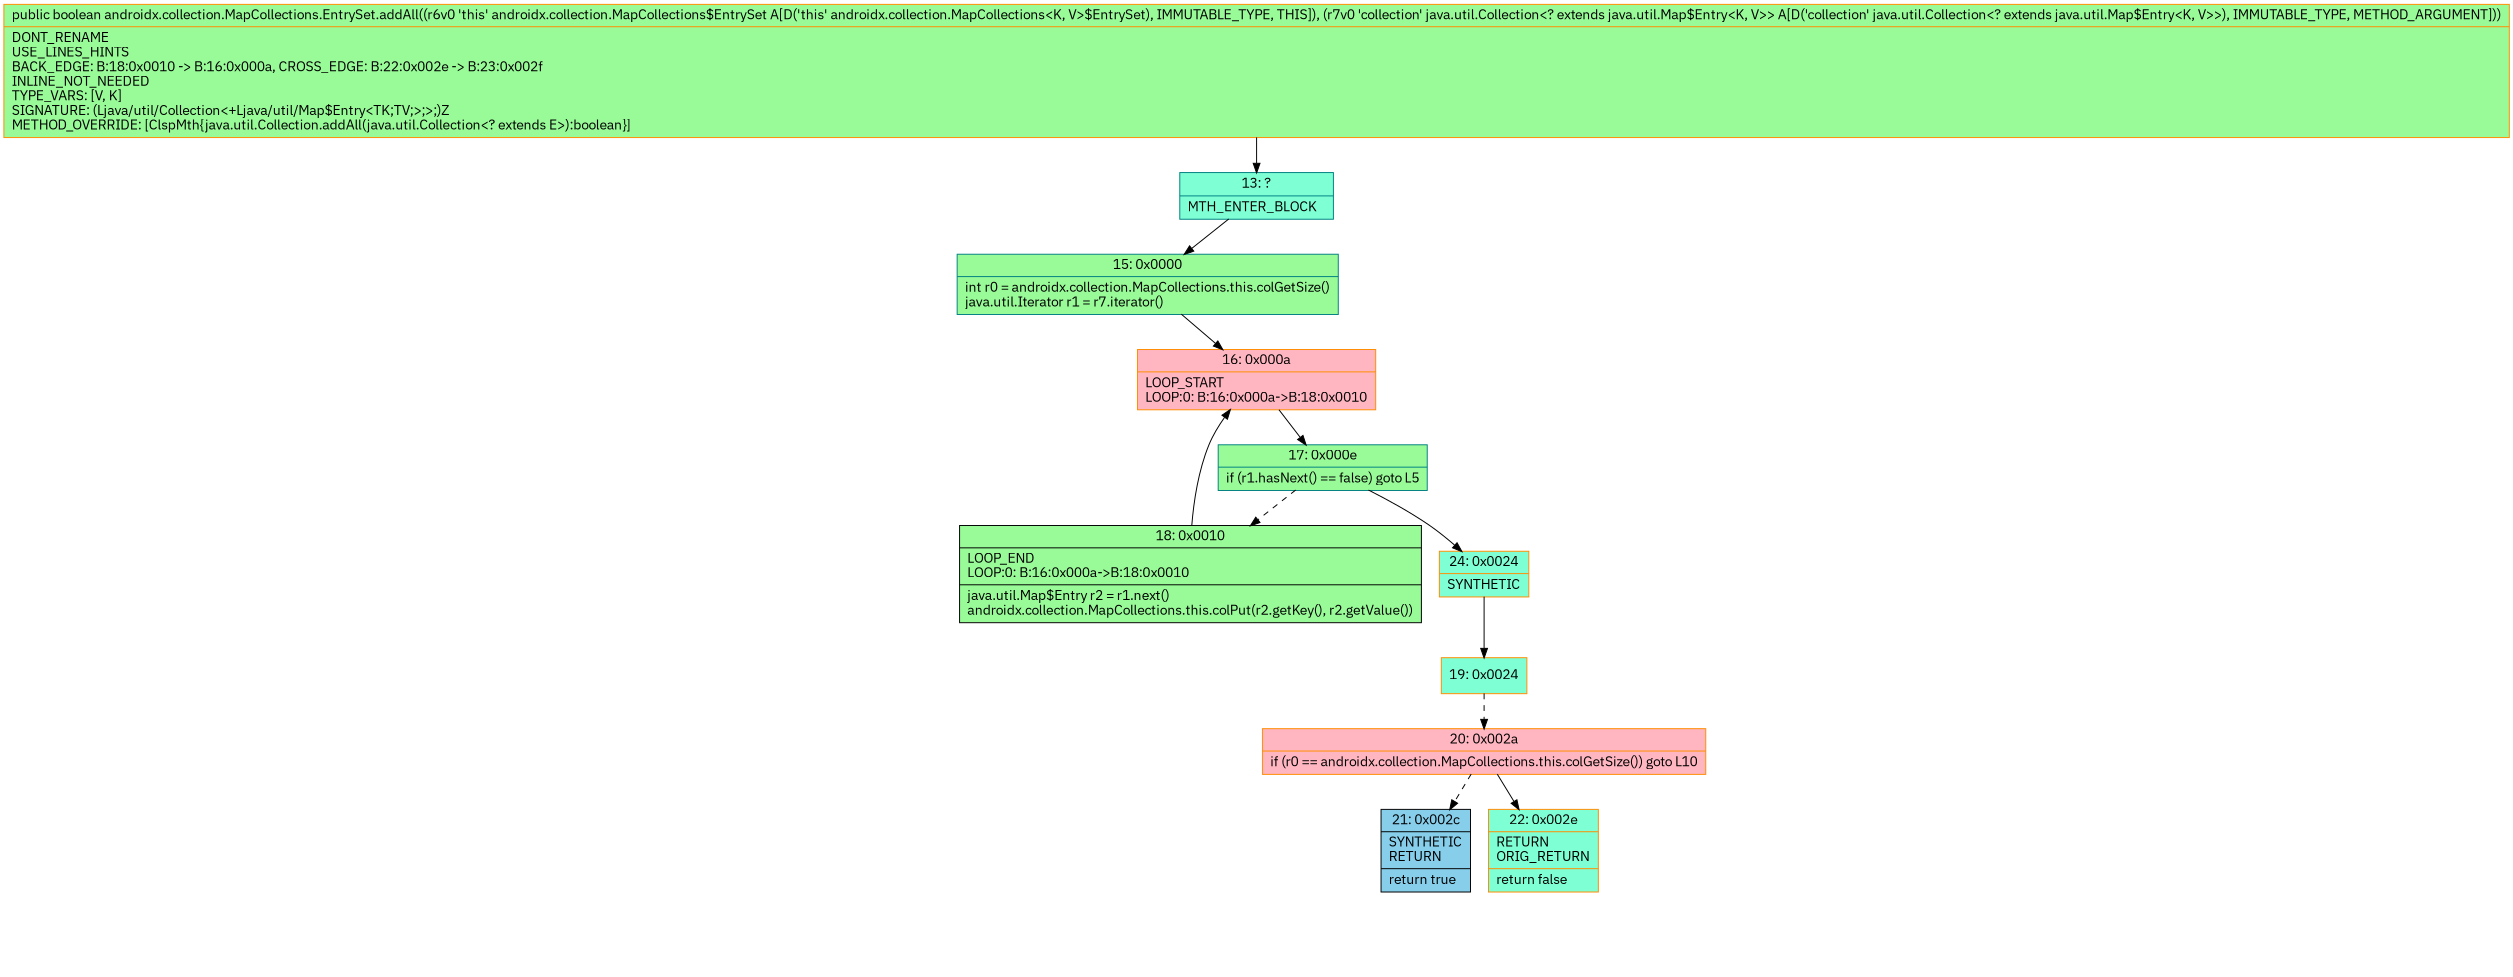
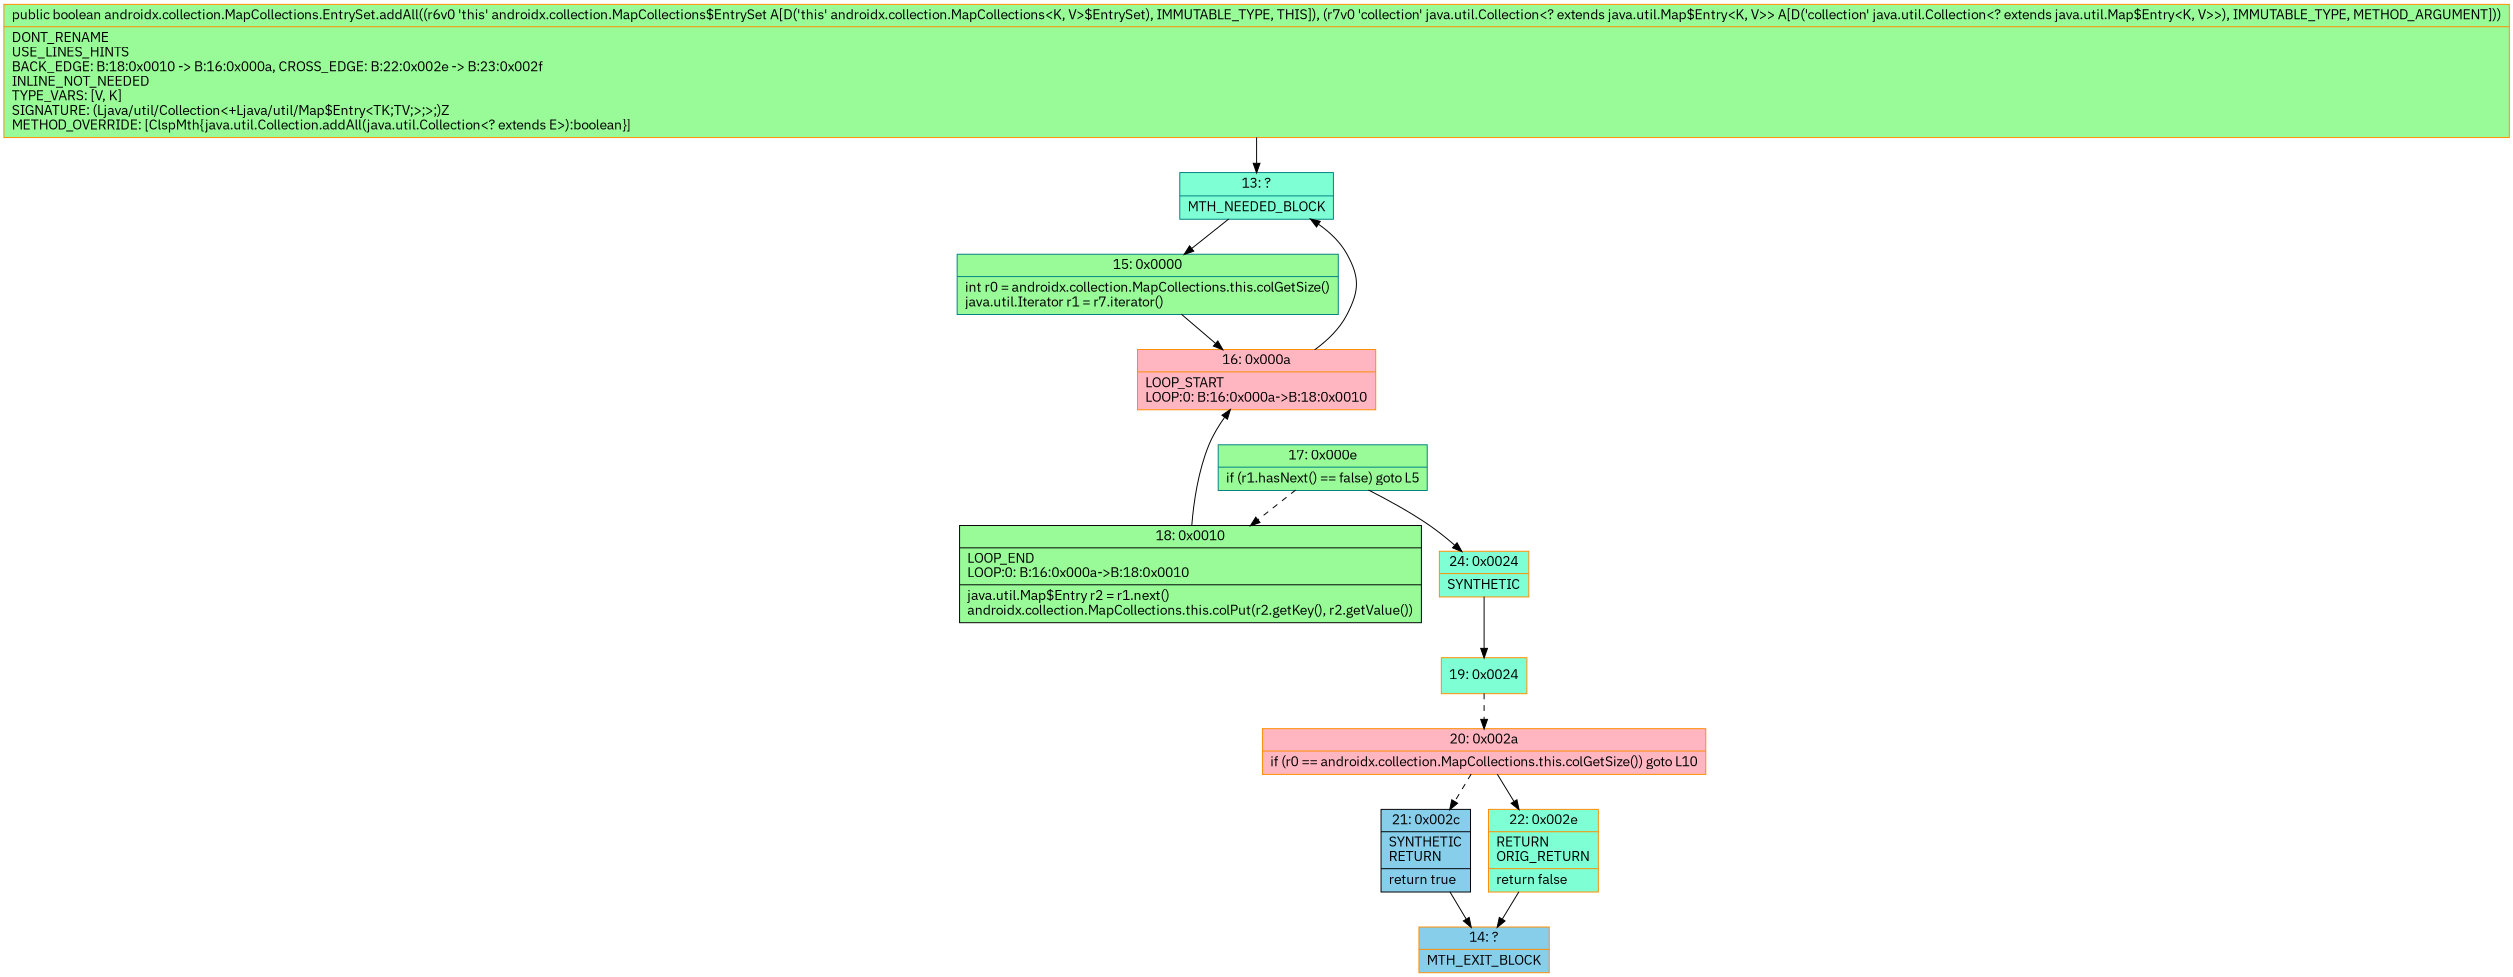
node "13: ?": text "MTH_ENTER_BLOCK" -> "MTH_NEEDED_BLOCK"
edge "16: 0x000a" -> "17: 0x000e": now "16: 0x000a" -> "13: ?"
node "14: ?": added
